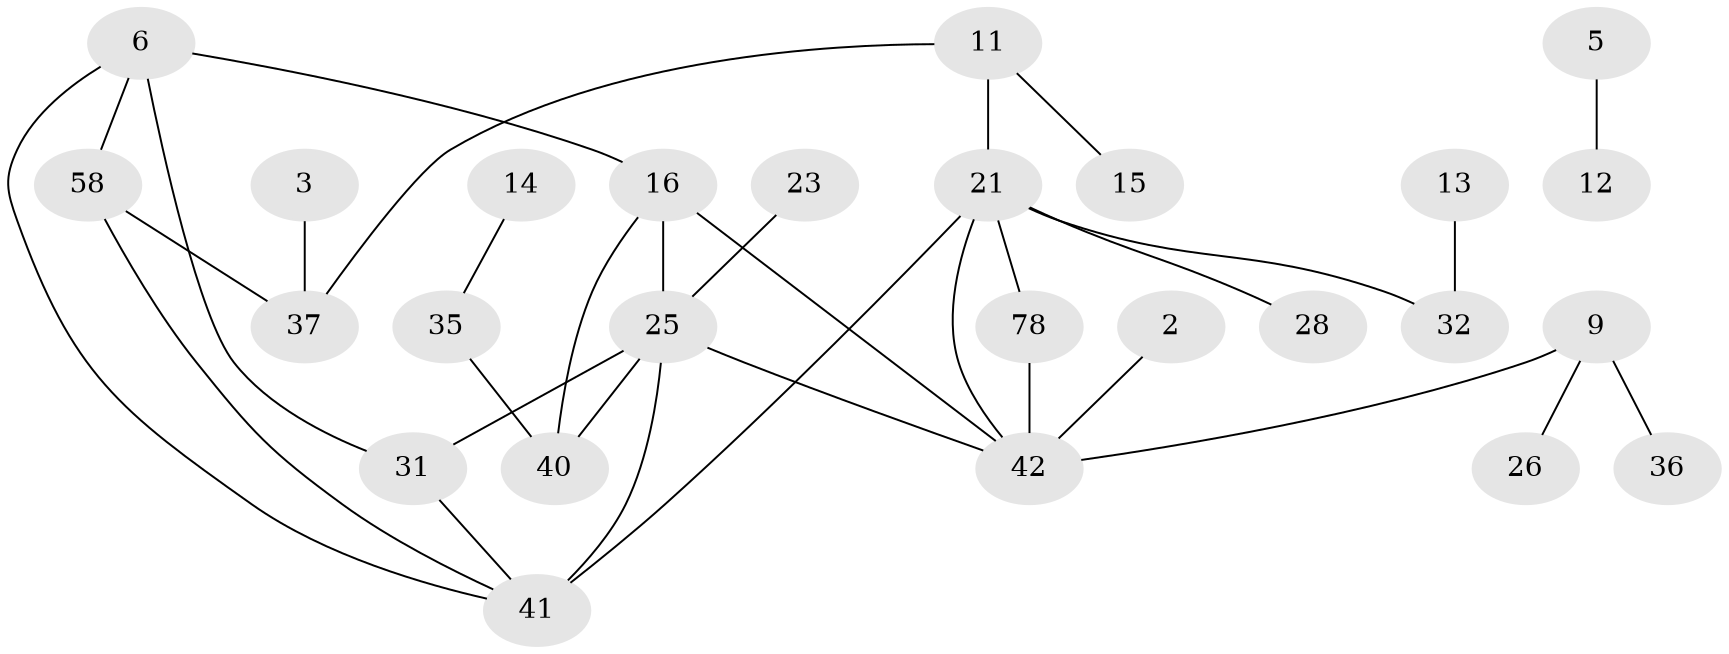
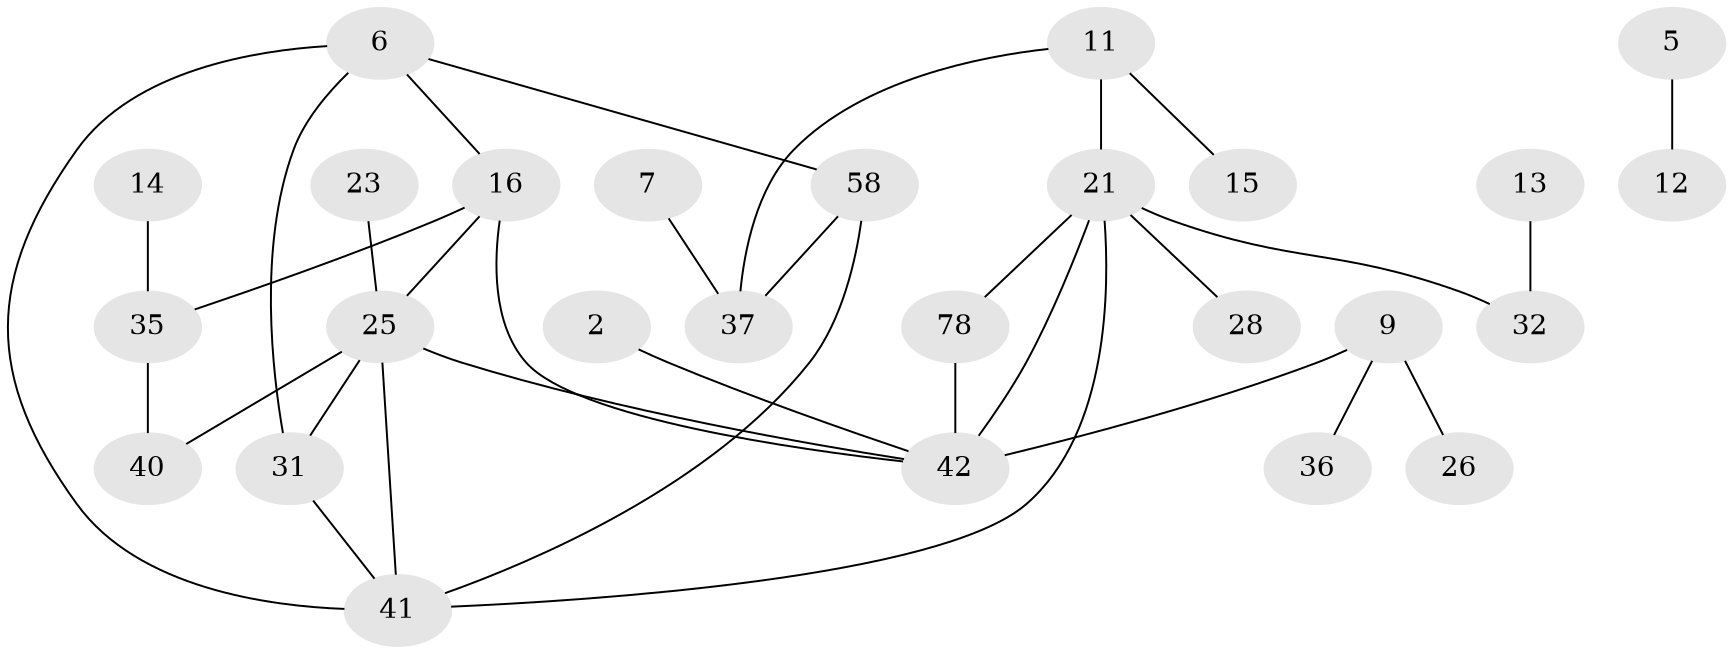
node "3": label "3" -> "7"
edge "16" -- "40": now "16" -- "35"
